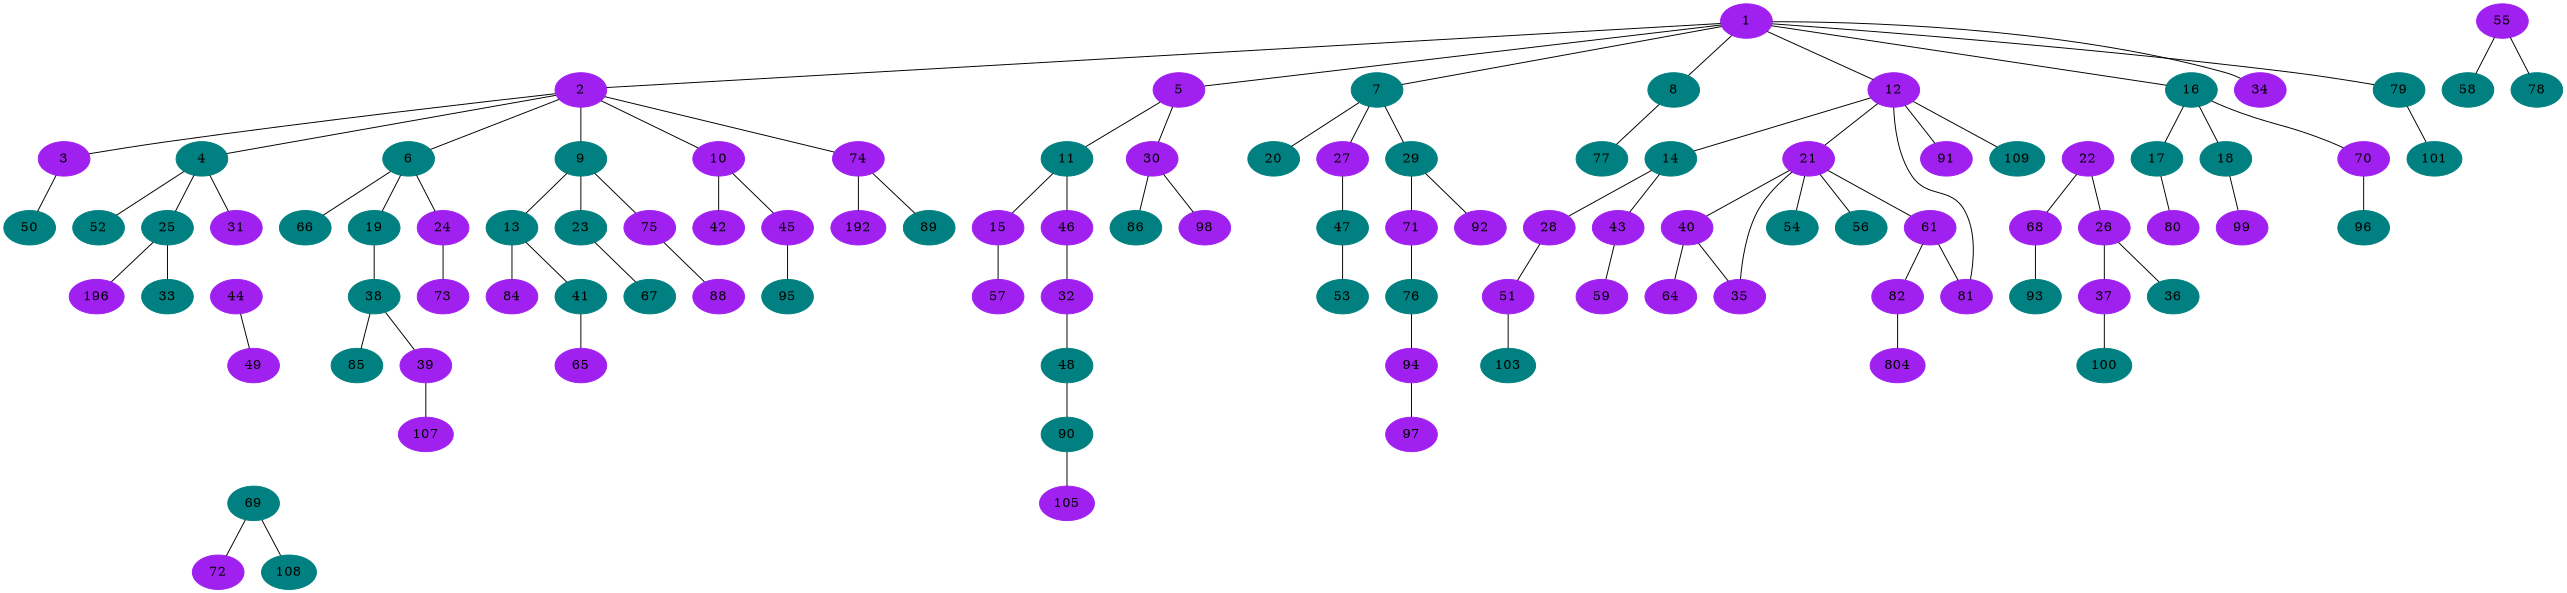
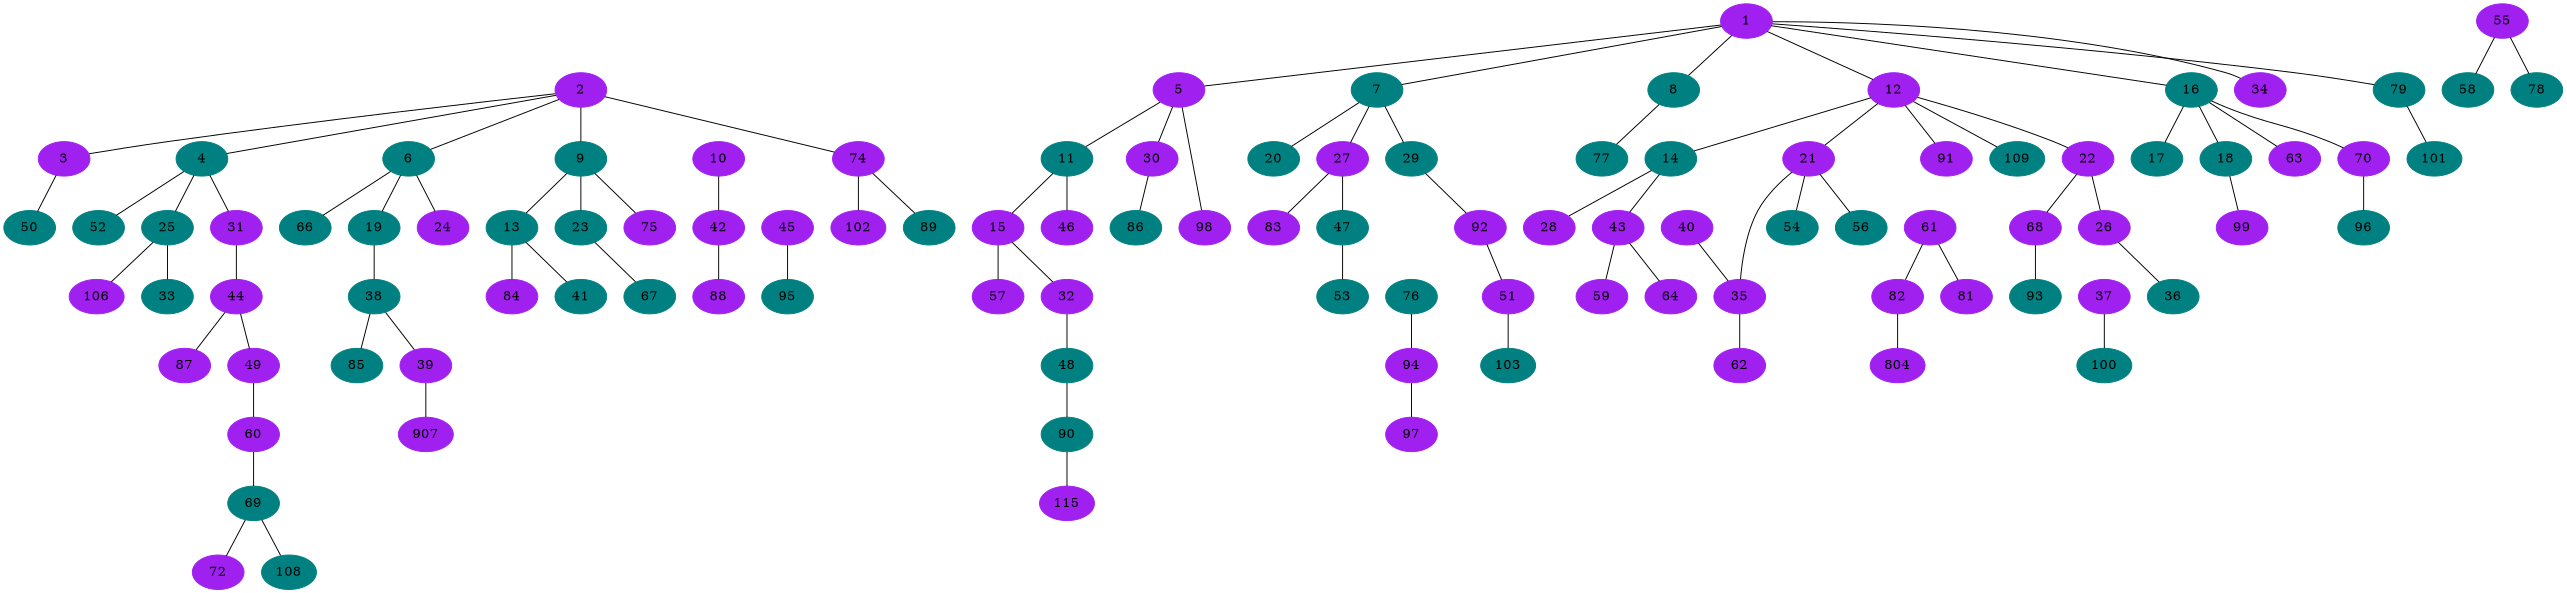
edge "1" -- "2": removed
edge "2" -- "10": removed
node "63": added
edge "12" -- "81": now "12" -- "22"
edge "10" -- "45": removed
edge "30" -- "98": now "5" -- "98"
edge "21" -- "40": removed
edge "21" -- "61": removed
node "192": label "192" -> "102"
node "83": added
node "71": removed
node "80": removed
edge "31" -- "44": added
edge "75" -- "88": now "42" -- "88"
edge "46" -- "32": now "15" -- "32"
edge "28" -- "51": now "92" -- "51"
edge "40" -- "64": now "43" -- "64"
edge "26" -- "37": removed
node "196": label "196" -> "106"
node "73": removed
node "87": added
node "65": removed
node "62": added
node "60": added
node "107": label "107" -> "907"
node "105": label "105" -> "115"
